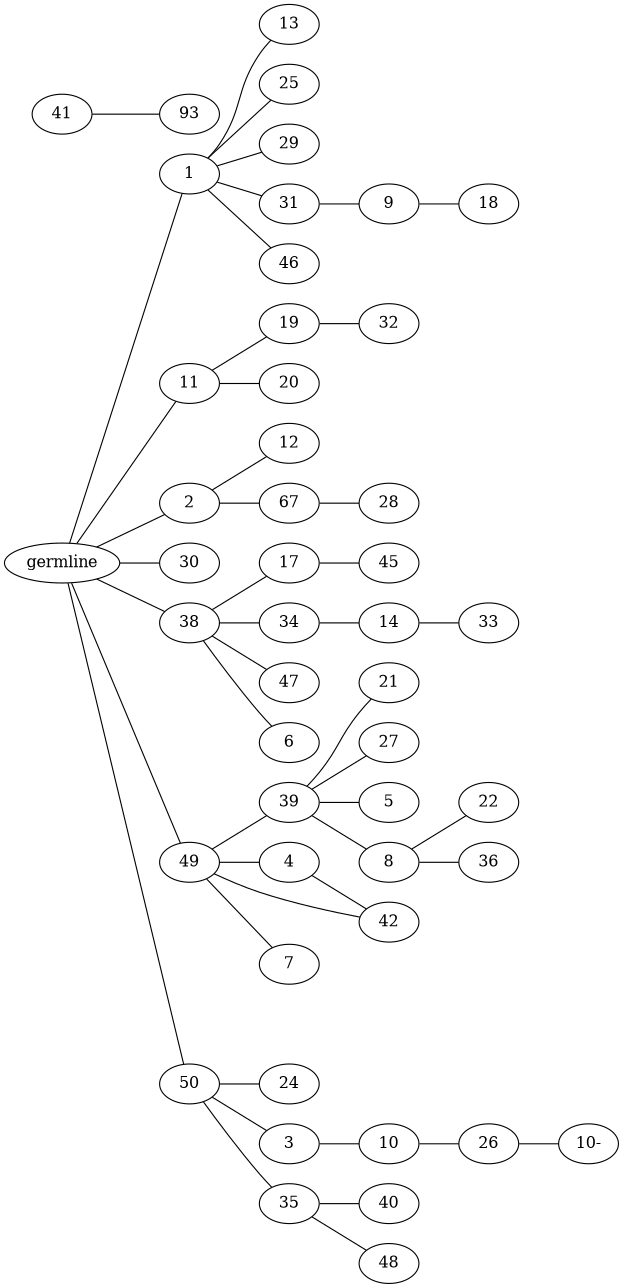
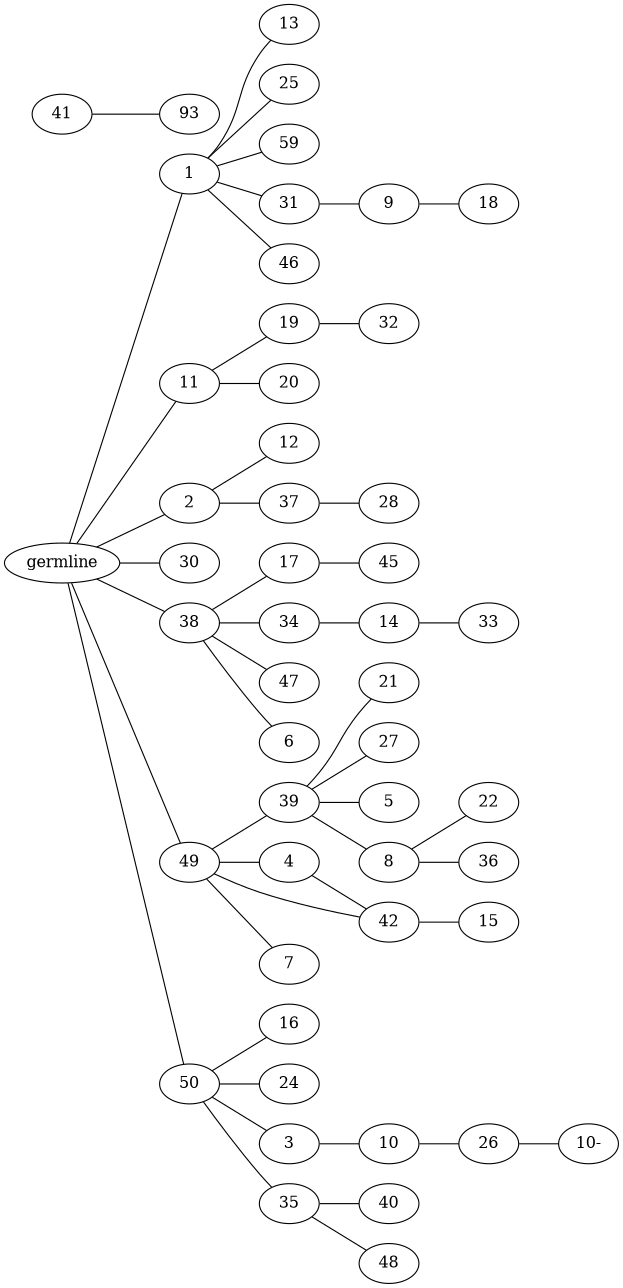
node "29": label "29" -> "59"
node "67": label "67" -> "37"
node "15": added
node "16": added
